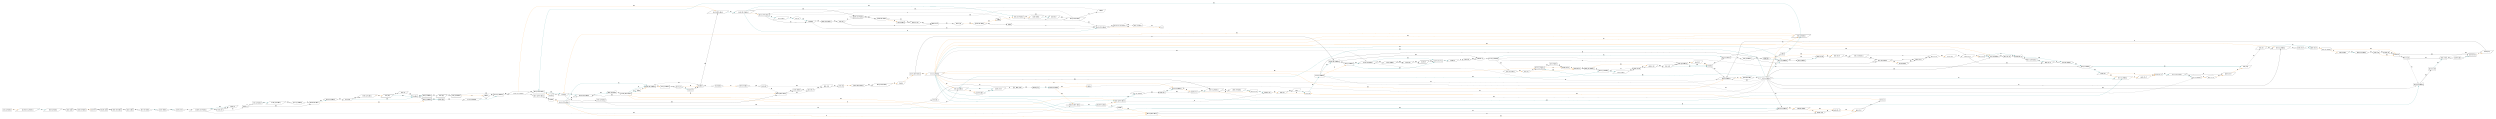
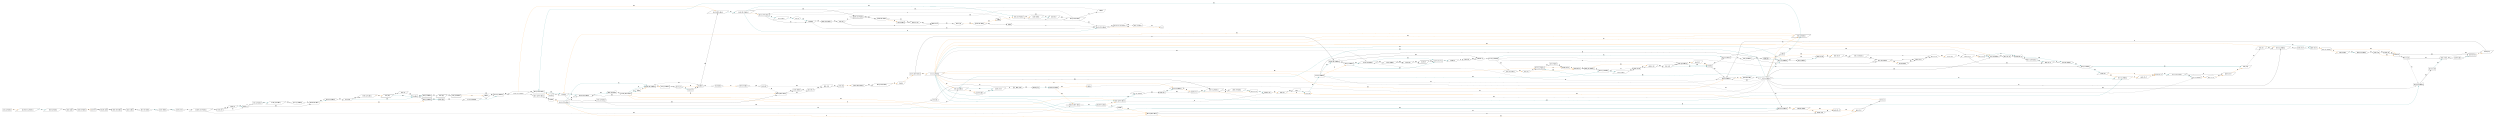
edge "cmp x9 , x13" -> "sturb w12 , [ x29 , #- address ]": now "cmp x9 , x13" -> "cset w12 , cs"
